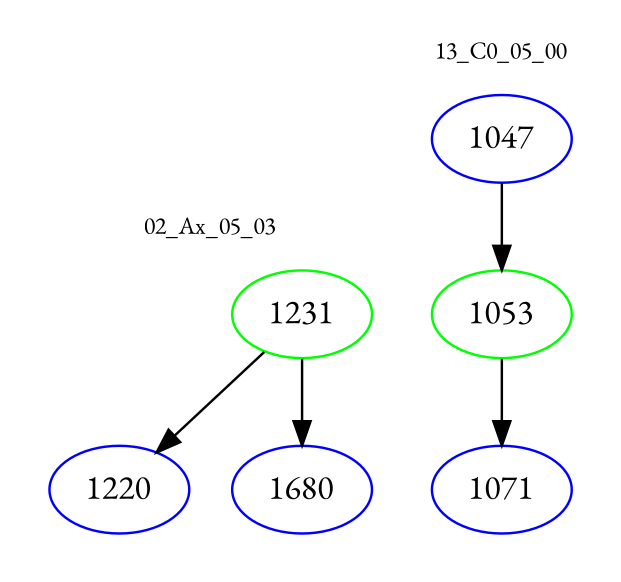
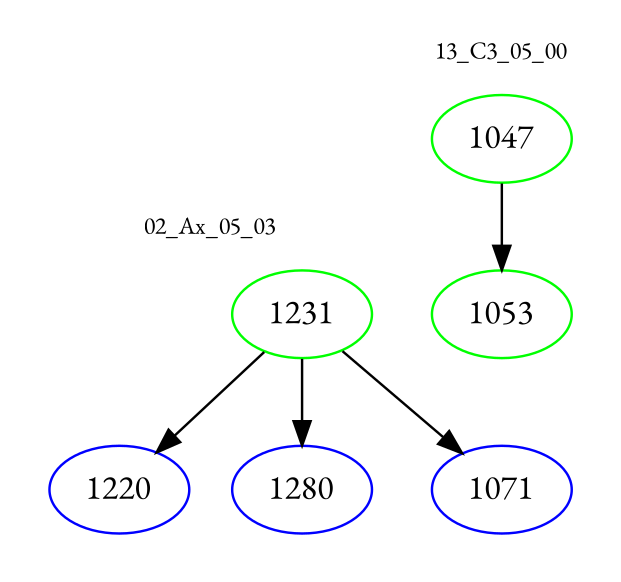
cluster "13_C0_05_00": label "13_C0_05_00" -> "13_C3_05_00"
node "1047": color blue -> green
edge "1053" -> "1071": now "1231" -> "1071"
node "1680": label "1680" -> "1280"
